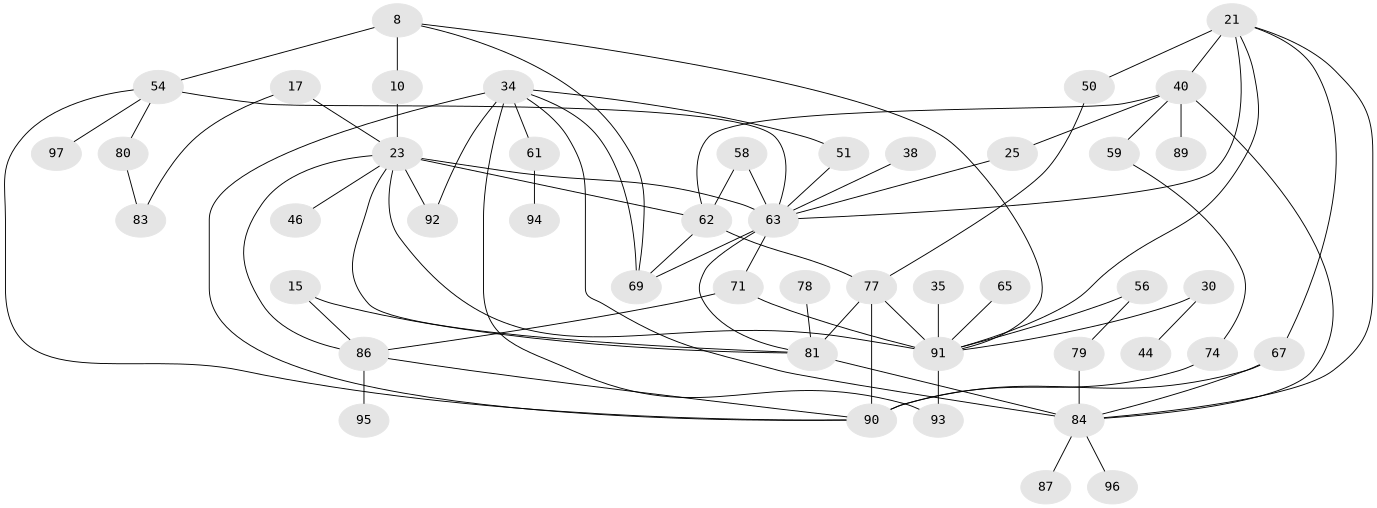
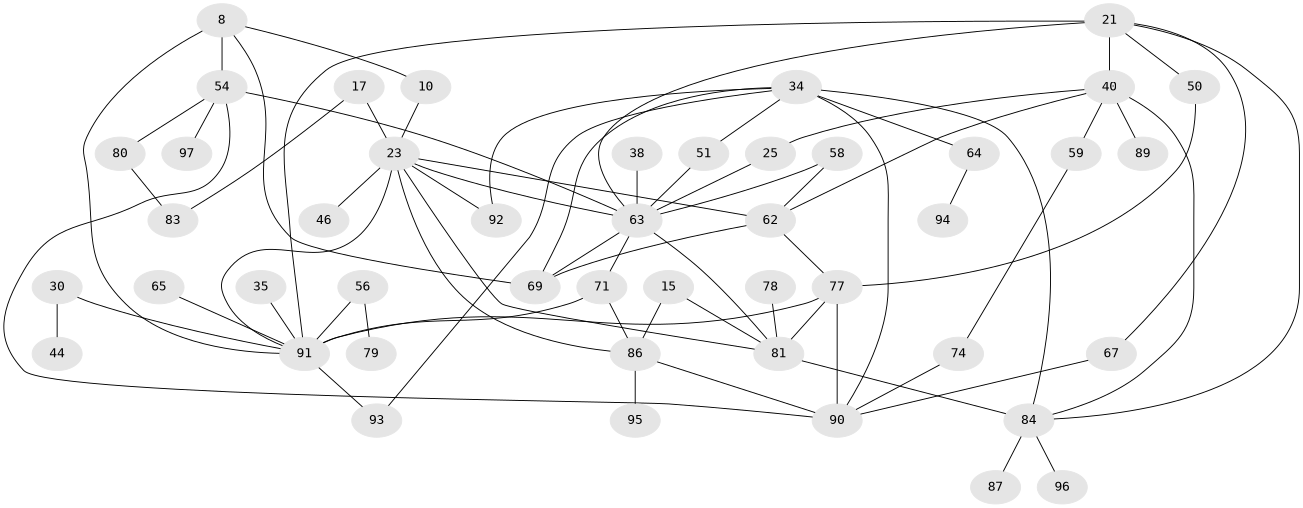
node "61": label "61" -> "64"
edge "67" -- "84": removed
edge "79" -- "84": removed
